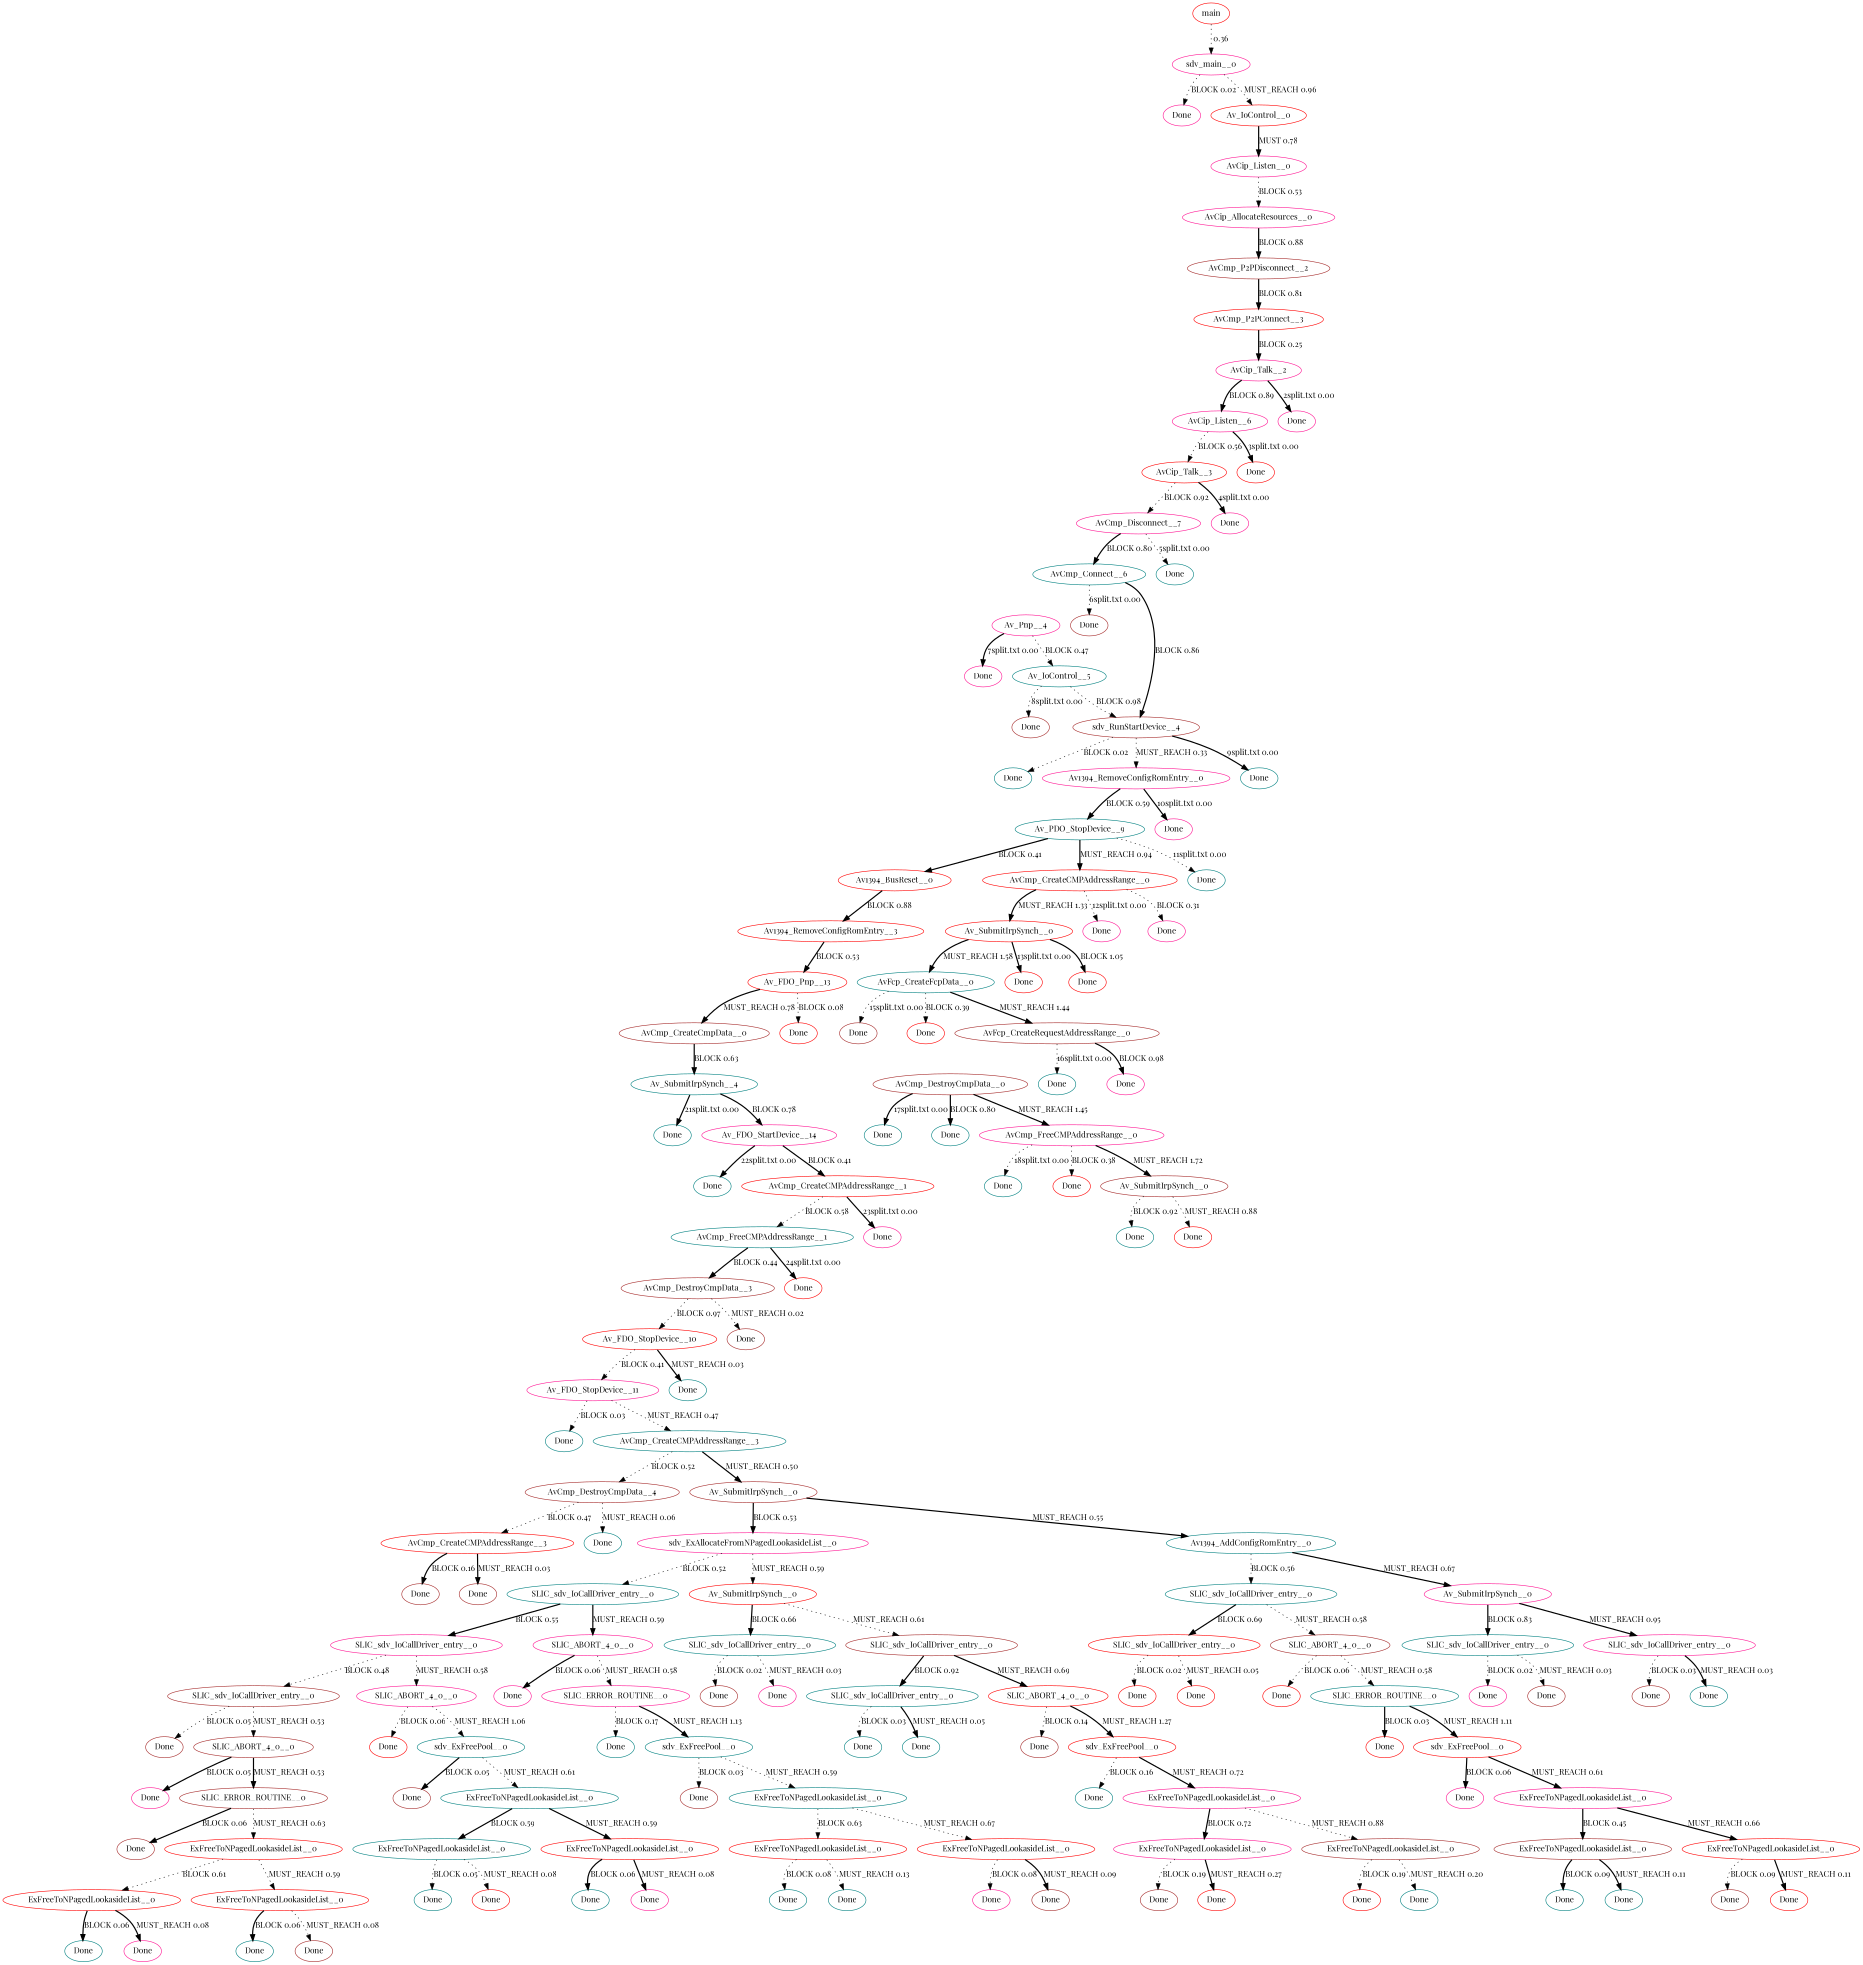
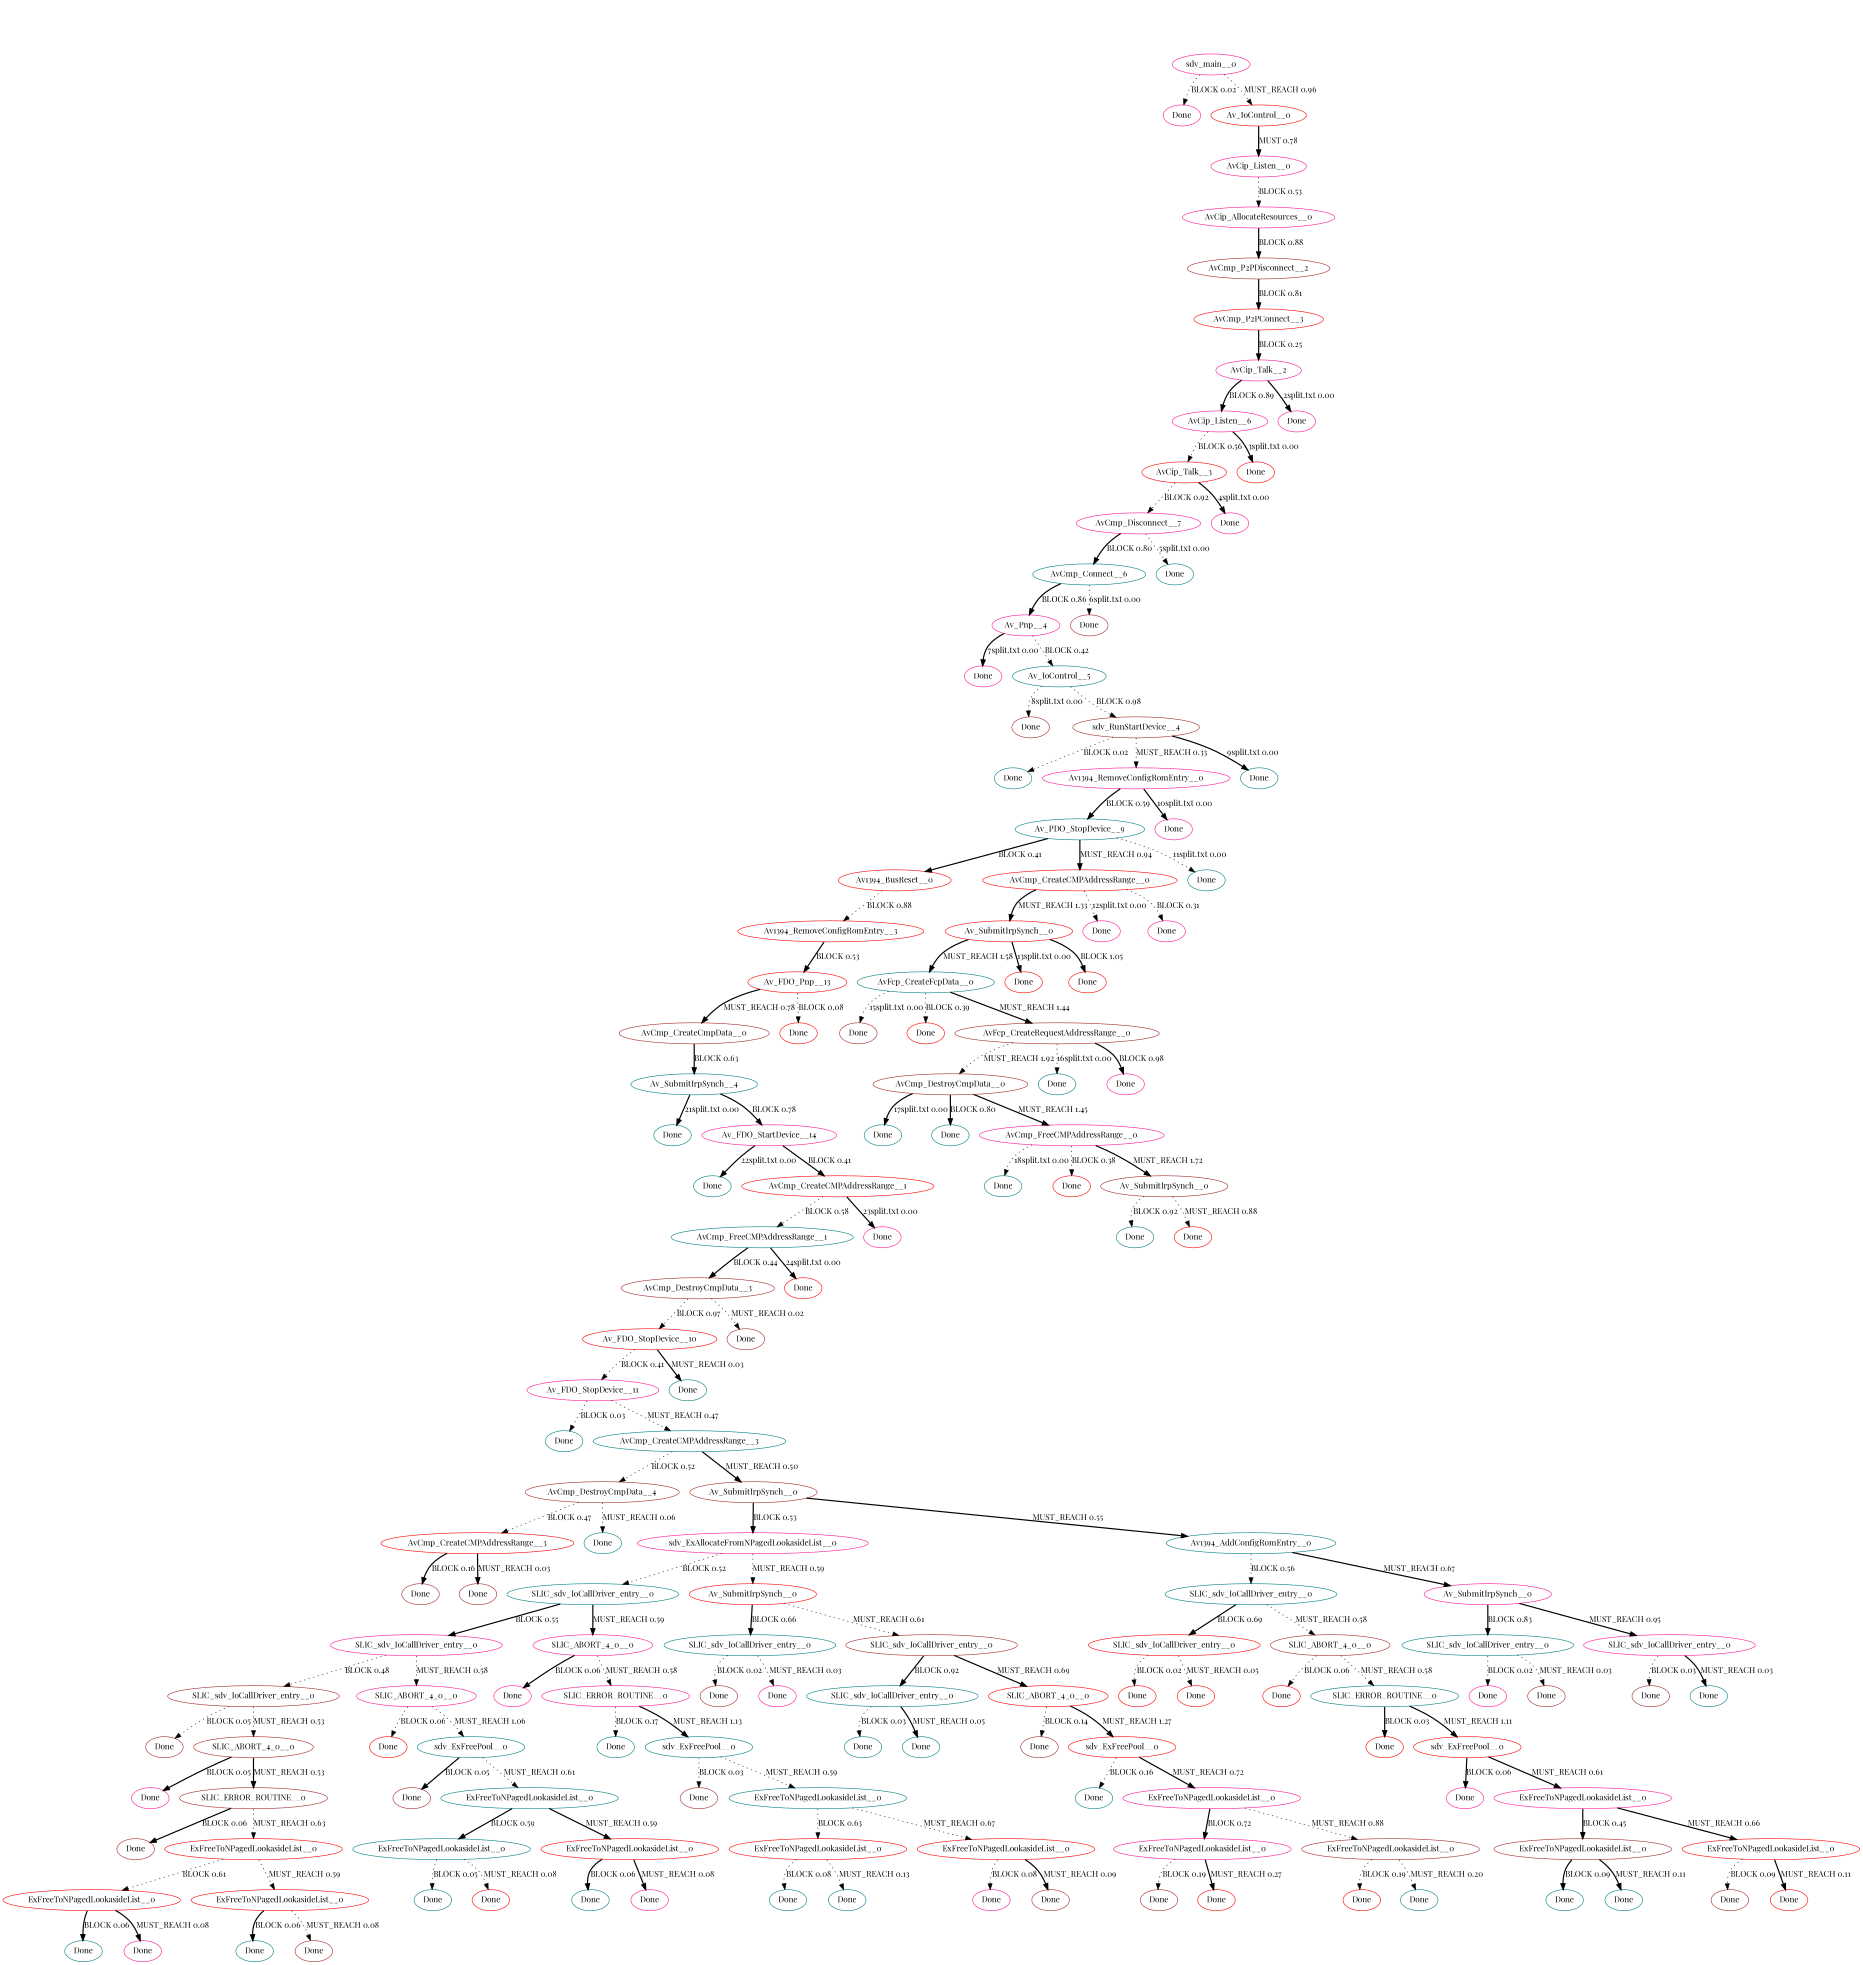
node "main": removed
edge "AvCmp_Connect__6" -> "sdv_RunStartDevice__4": now "AvCmp_Connect__6" -> "Av_Pnp__4"
edge "Av_Pnp__4" -> "Av_IoControl__5": label "BLOCK 0.47" -> "BLOCK 0.42"
edge "Av1394_BusReset__0" -> "Av1394_RemoveConfigRomEntry__3": style bold -> dotted
edge "AvFcp_CreateRequestAddressRange__0" -> "AvCmp_DestroyCmpData__0": added, label "MUST_REACH 1.92"
